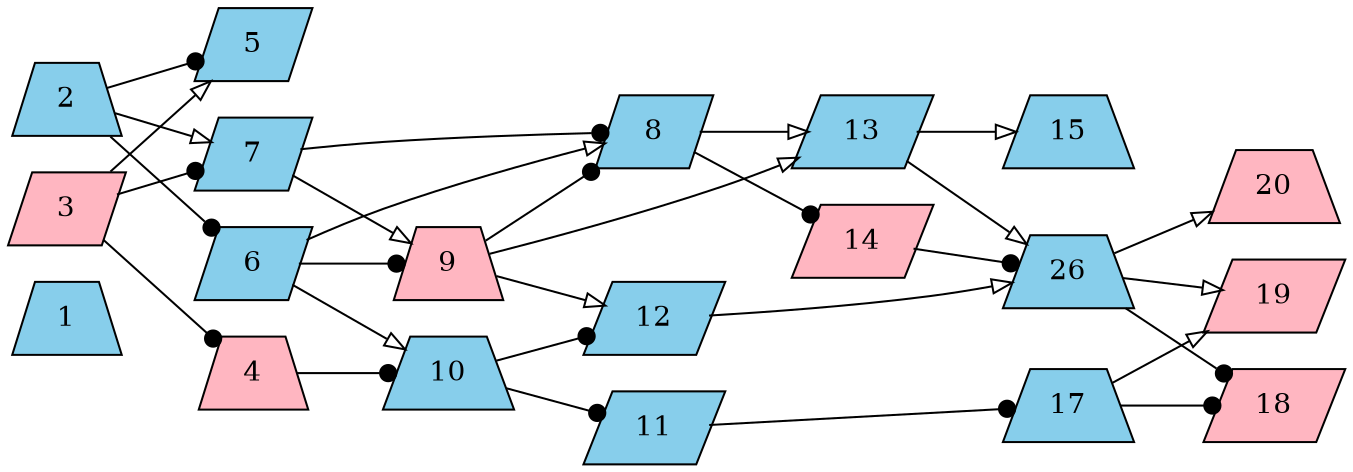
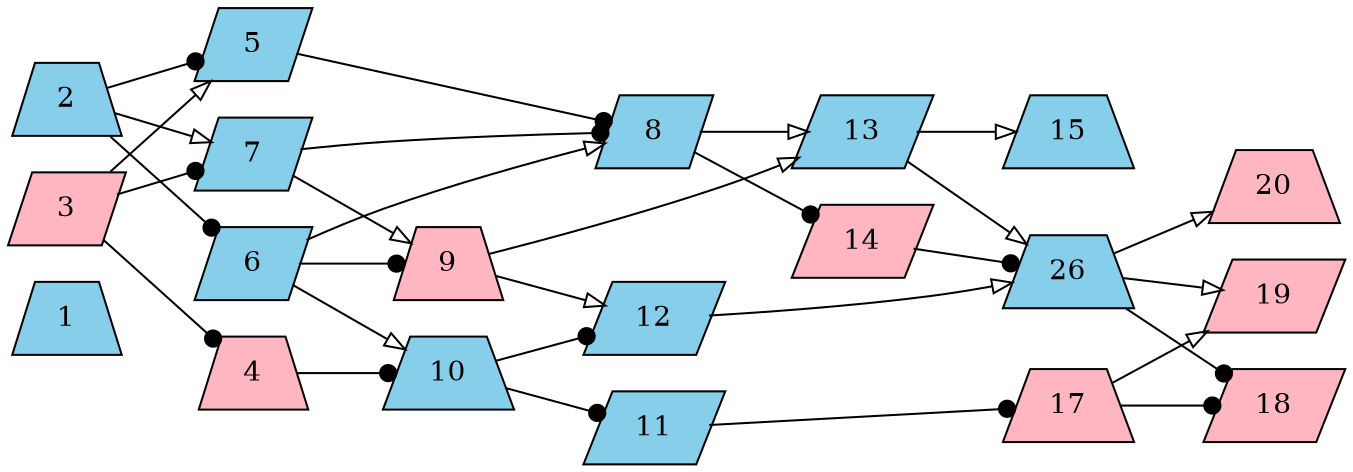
edge "9" -> "8": now "5" -> "8"
node "17": fillcolor skyblue -> lightpink
